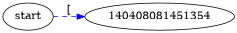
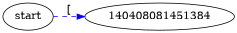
node "140408081451354": label "140408081451354" -> "140408081451384"
